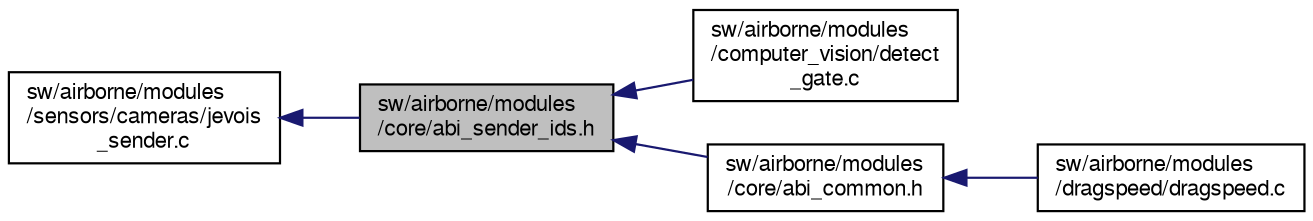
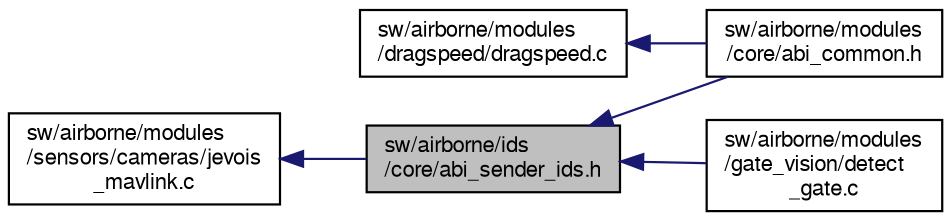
node "sw/airborne/modules /computer_vision/detect _gate.c": label "sw/airborne/modules /computer_vision/detect _gate.c" -> "sw/airborne/modules /gate_vision/detect _gate.c"
node "sw/airborne/modules /sensors/cameras/jevois _sender.c": label "sw/airborne/modules /sensors/cameras/jevois _sender.c" -> "sw/airborne/modules /sensors/cameras/jevois _mavlink.c"
node "sw/airborne/modules /core/abi_sender_ids.h": label "sw/airborne/modules /core/abi_sender_ids.h" -> "sw/airborne/ids /core/abi_sender_ids.h"
edge "sw/airborne/modules /dragspeed/dragspeed.c" -> "sw/airborne/modules /core/abi_common.h": reversed
